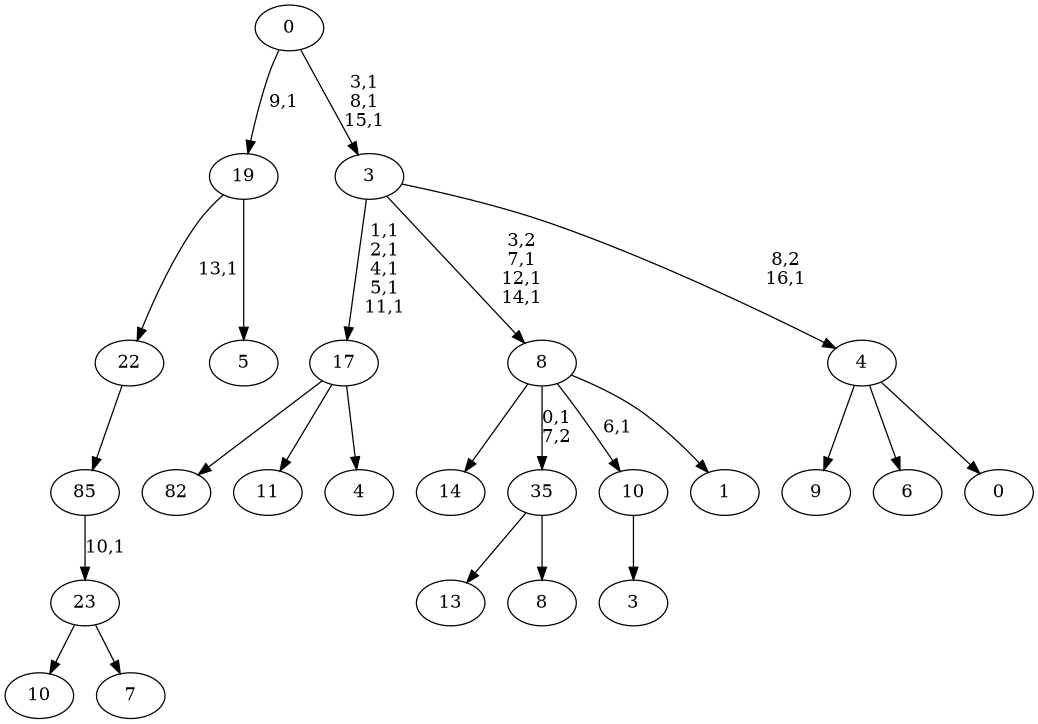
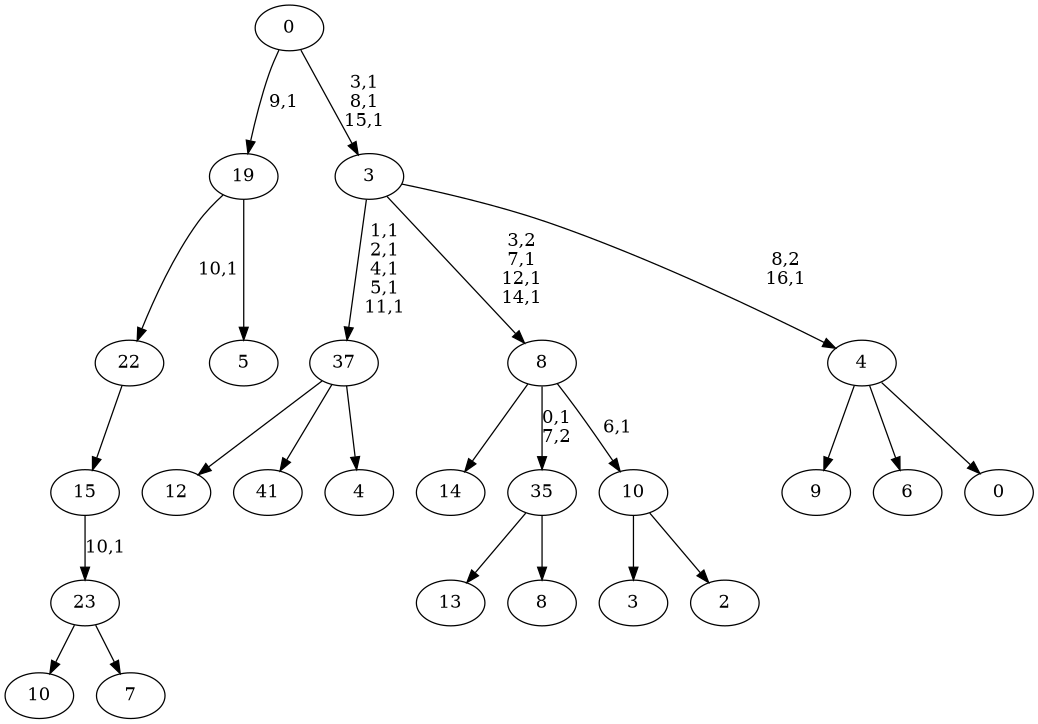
edge "19" -> "22": label "13,1" -> "10,1"
node "17": label "17" -> "37"
node "85": label "85" -> "15"
node "82": label "82" -> "12"
node "11": label "11" -> "41"
node "1": removed
node "2": added
